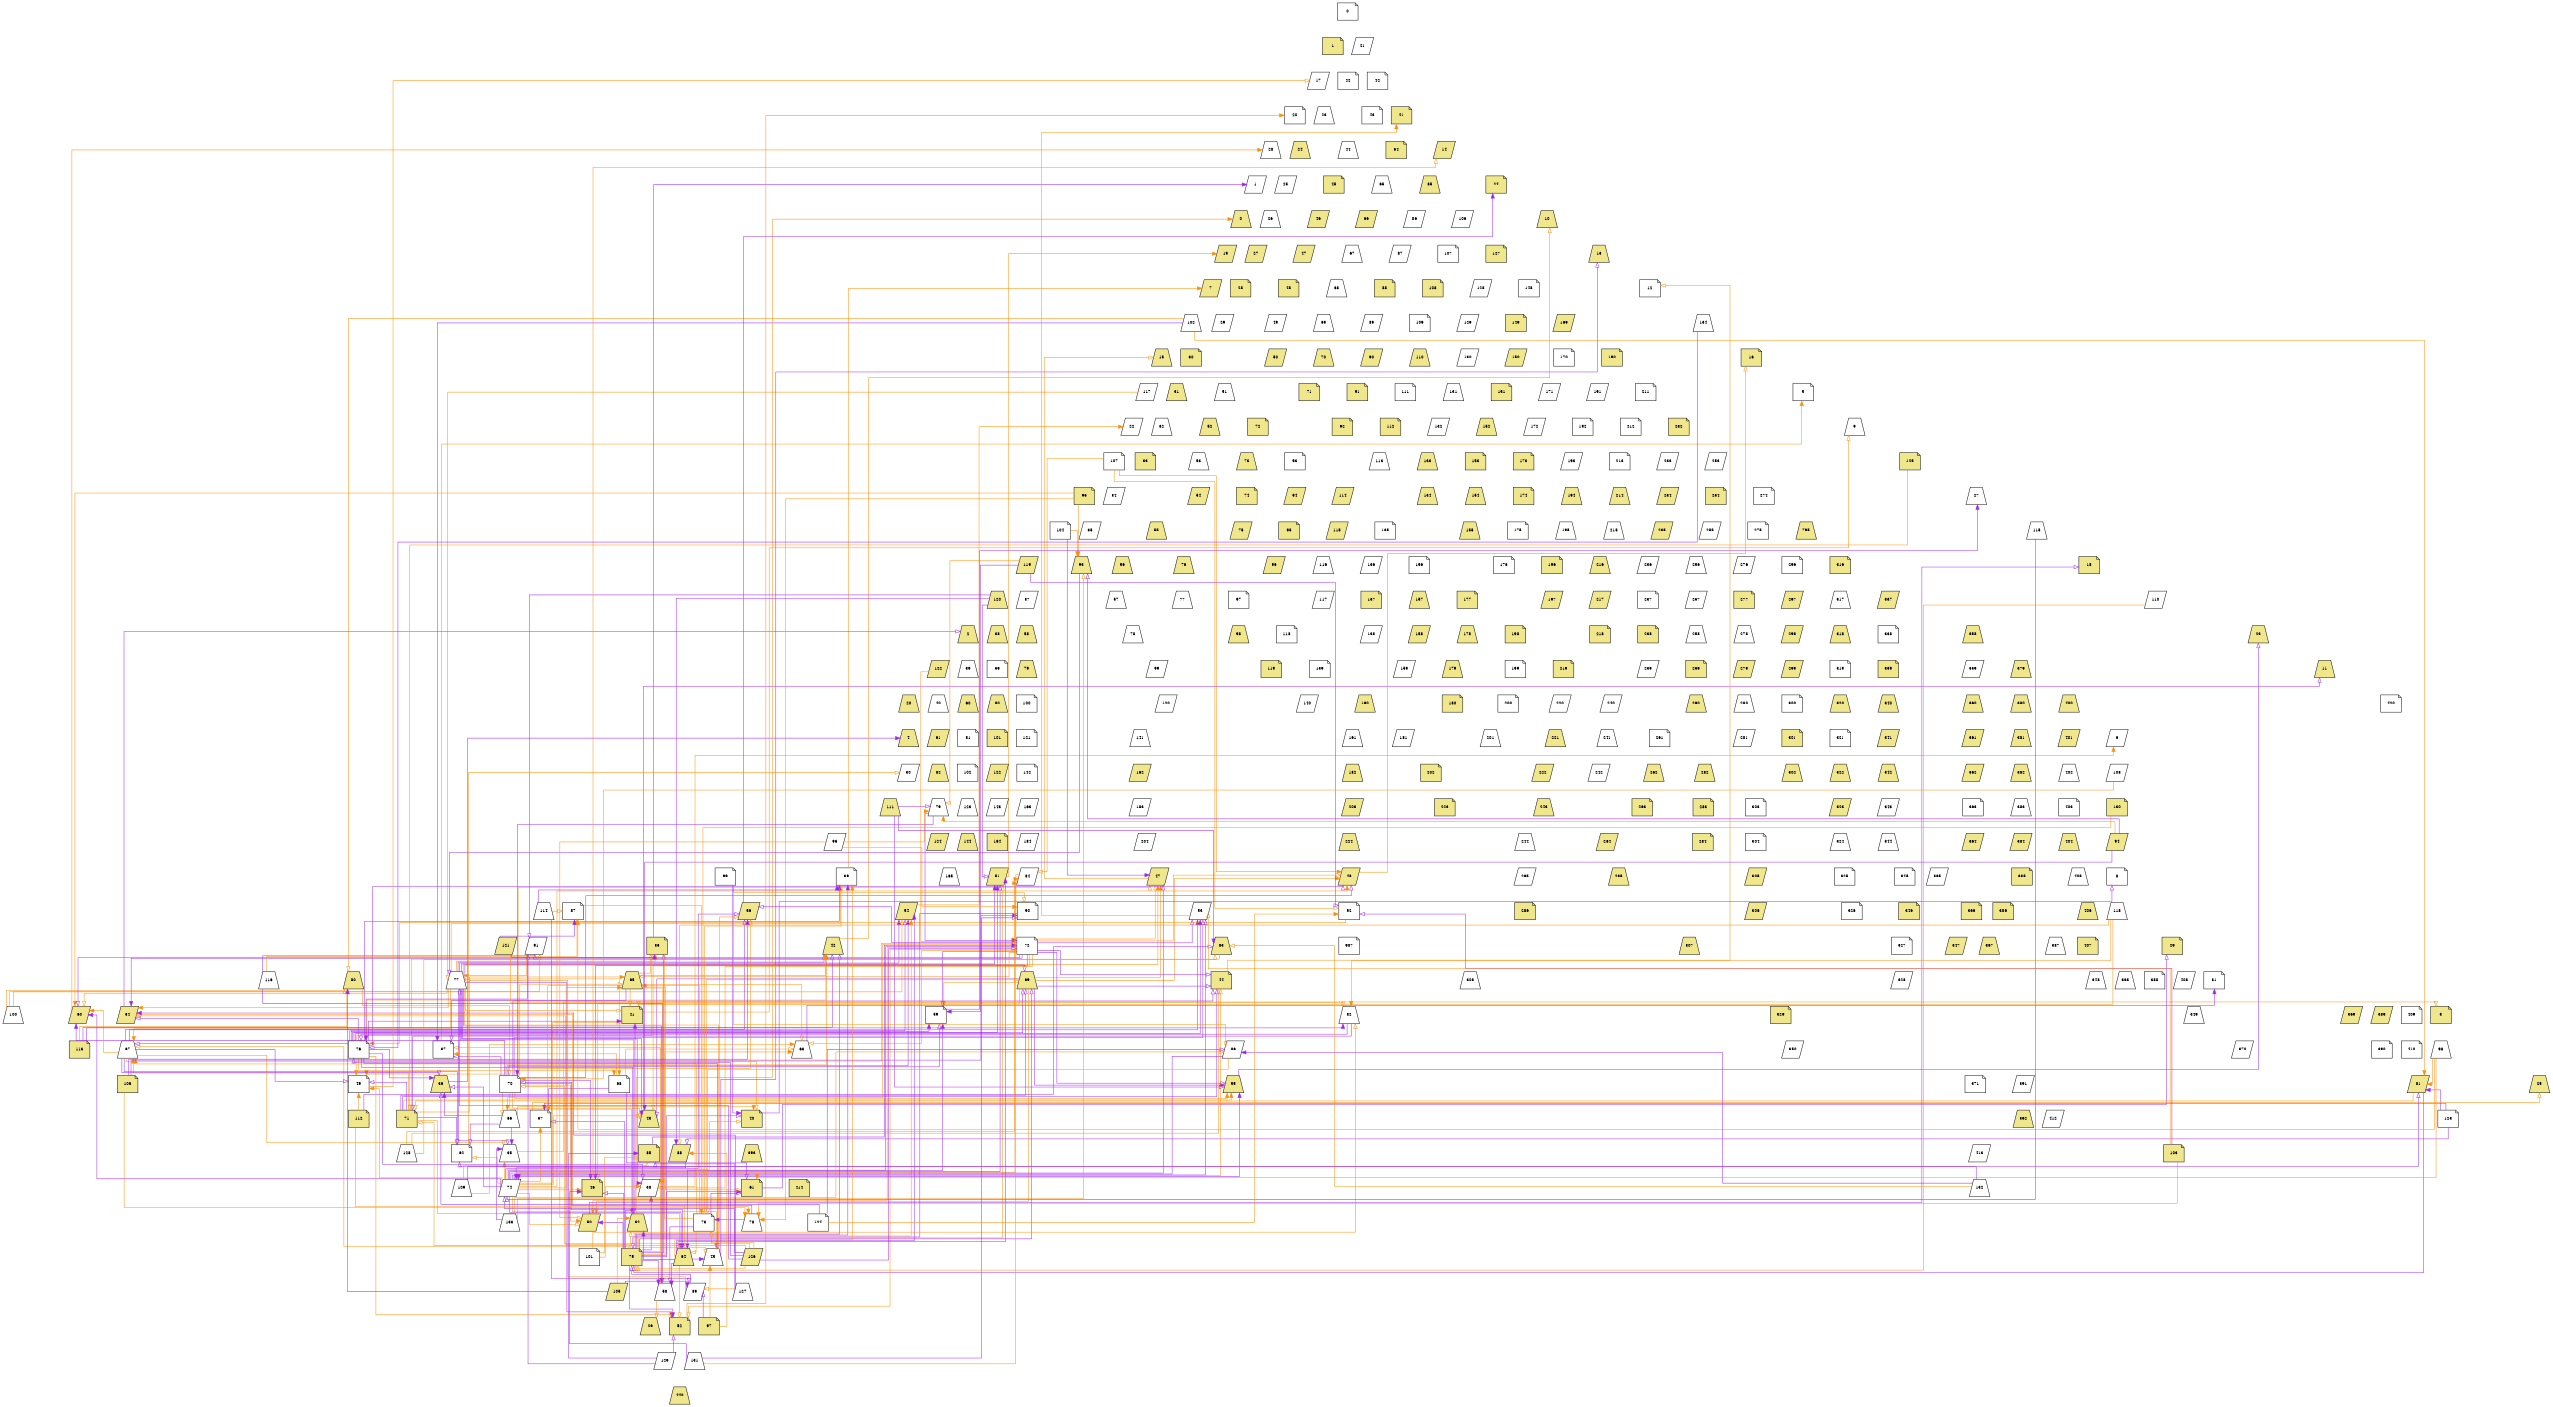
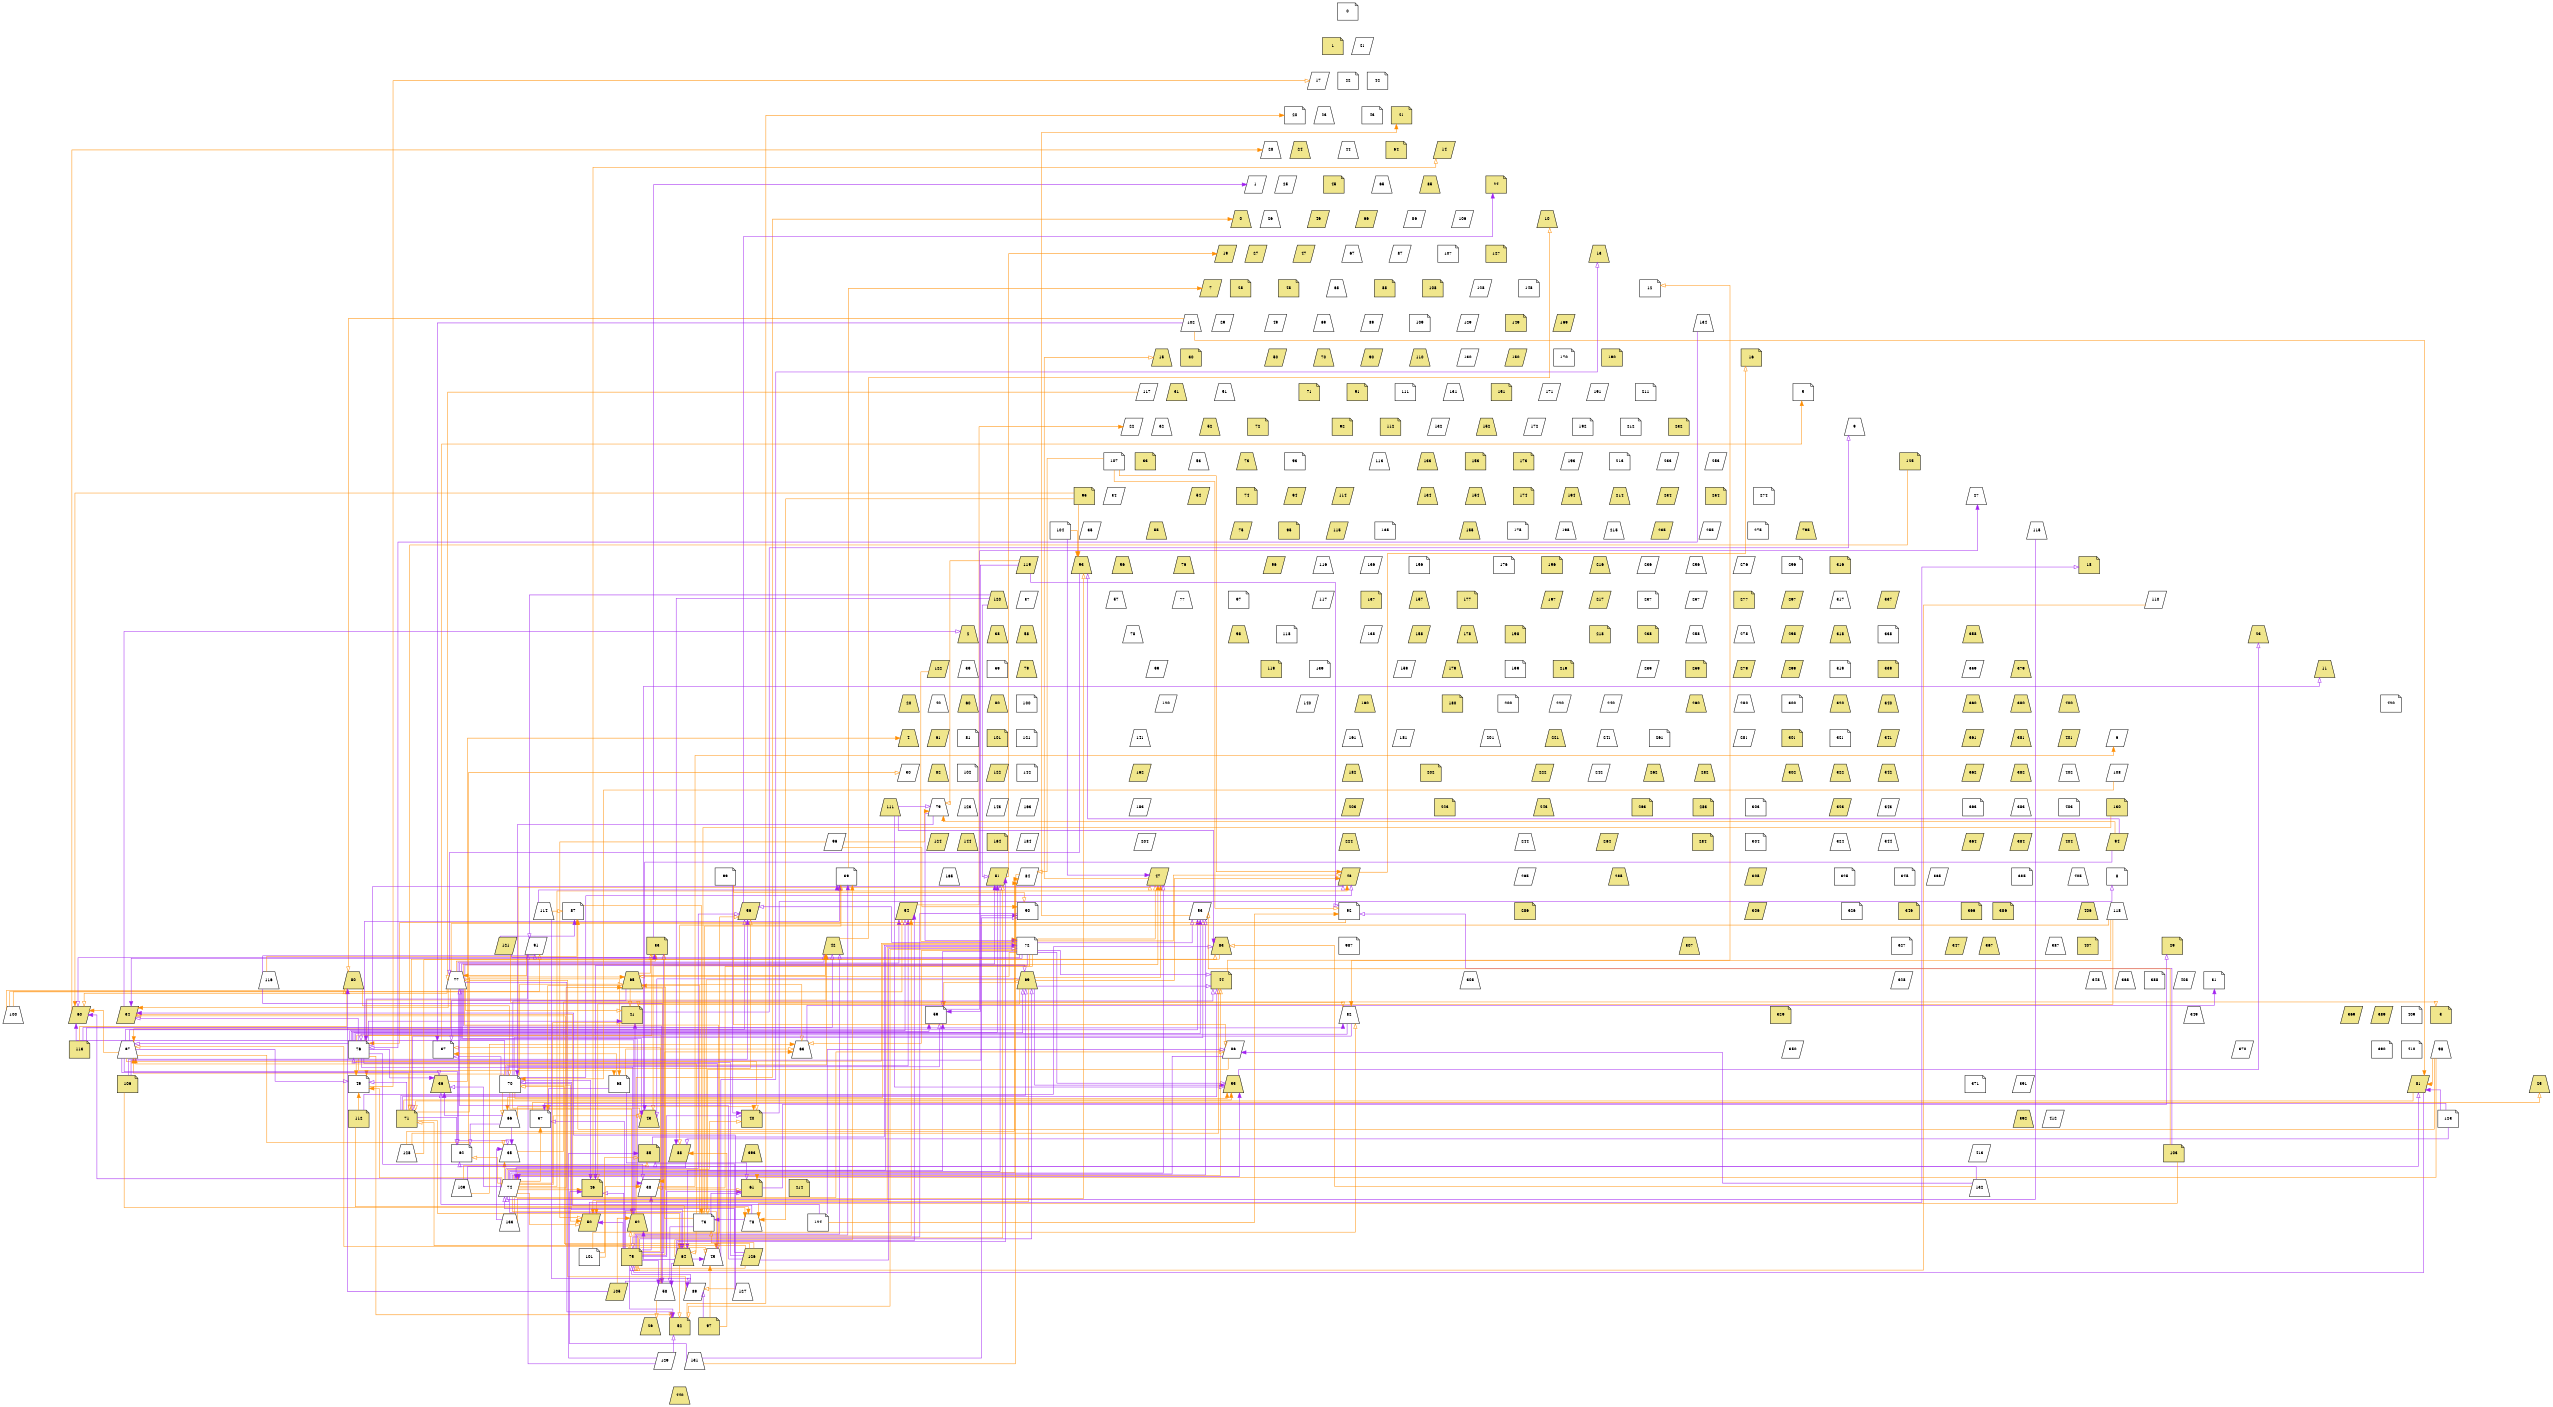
edge "41" -> "9": color darkorange -> purple
edge "36" -> "4": color purple -> darkorange
node "385": fillcolor khaki -> white
